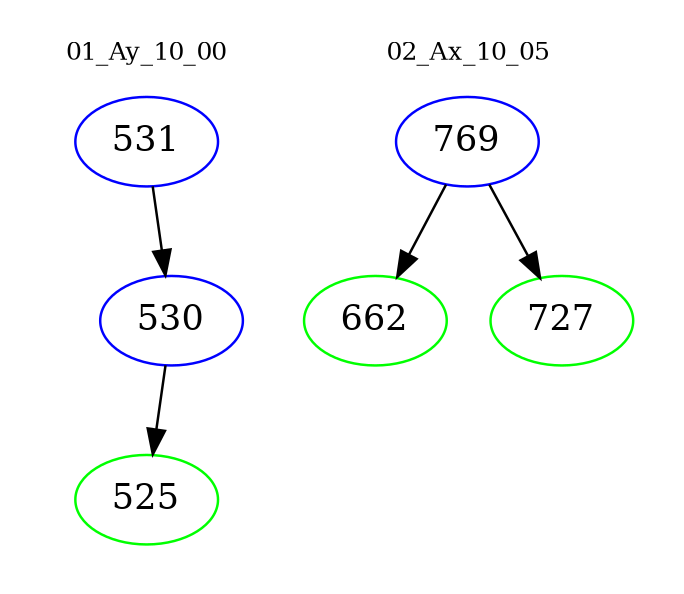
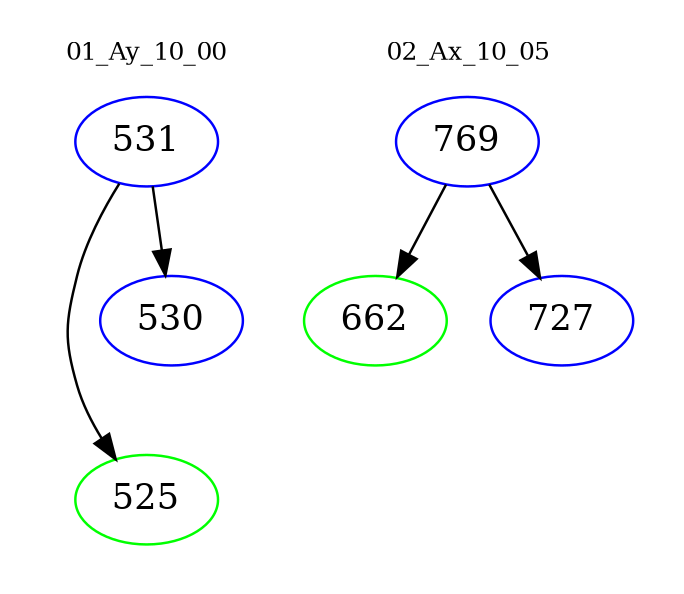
node "727": color green -> blue
edge "530" -> "525": now "531" -> "525"
